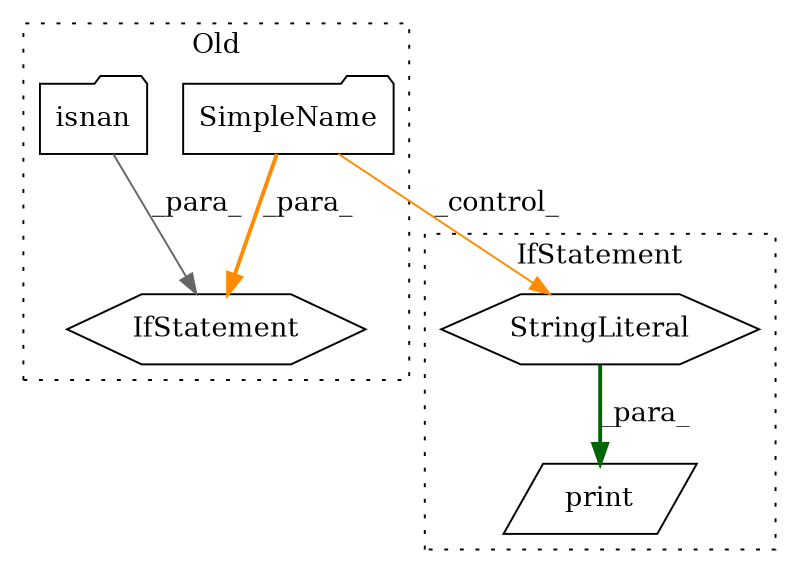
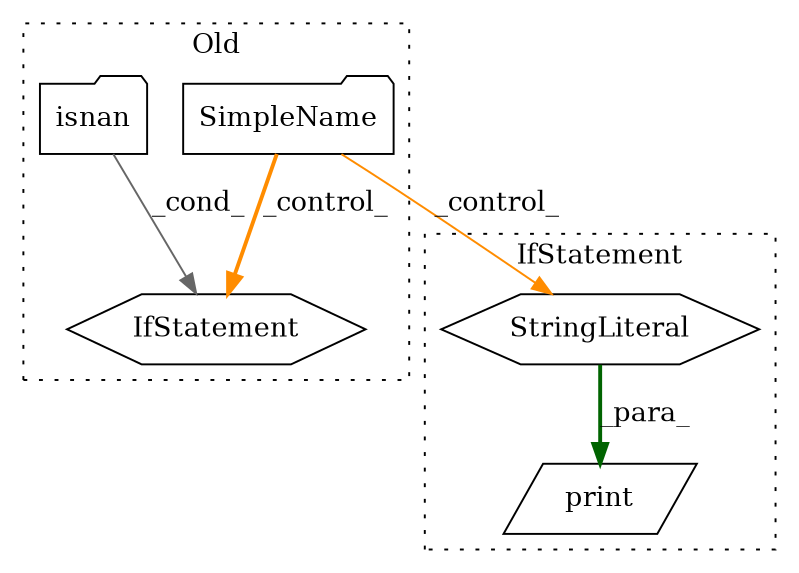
edge "isnan" -> "IfStatement": label "_para_" -> "_cond_"
edge "SimpleName" -> "IfStatement": label "_para_" -> "_control_"
